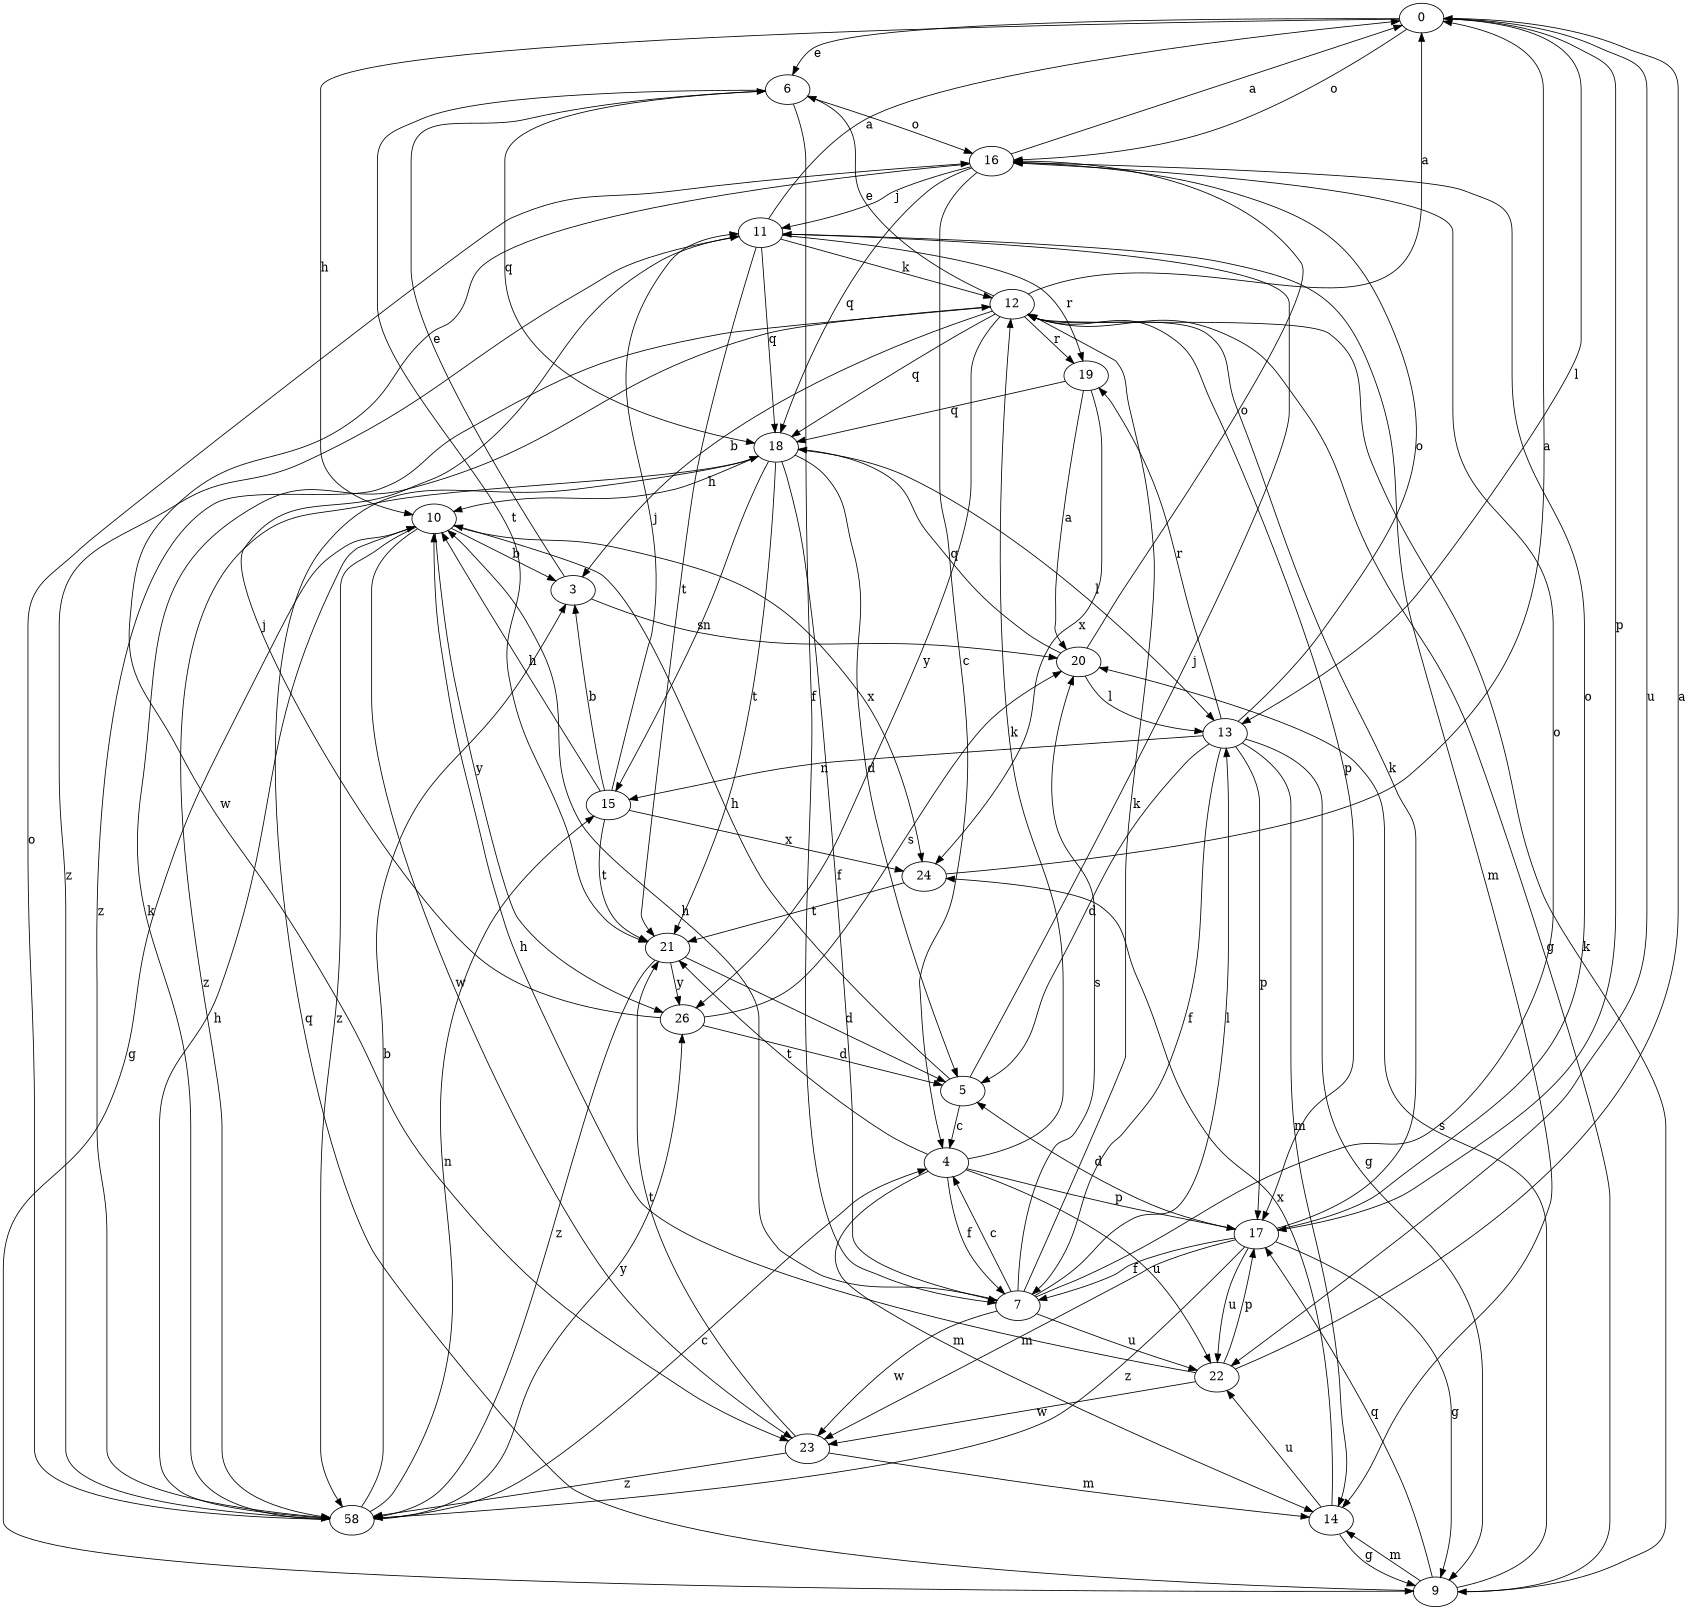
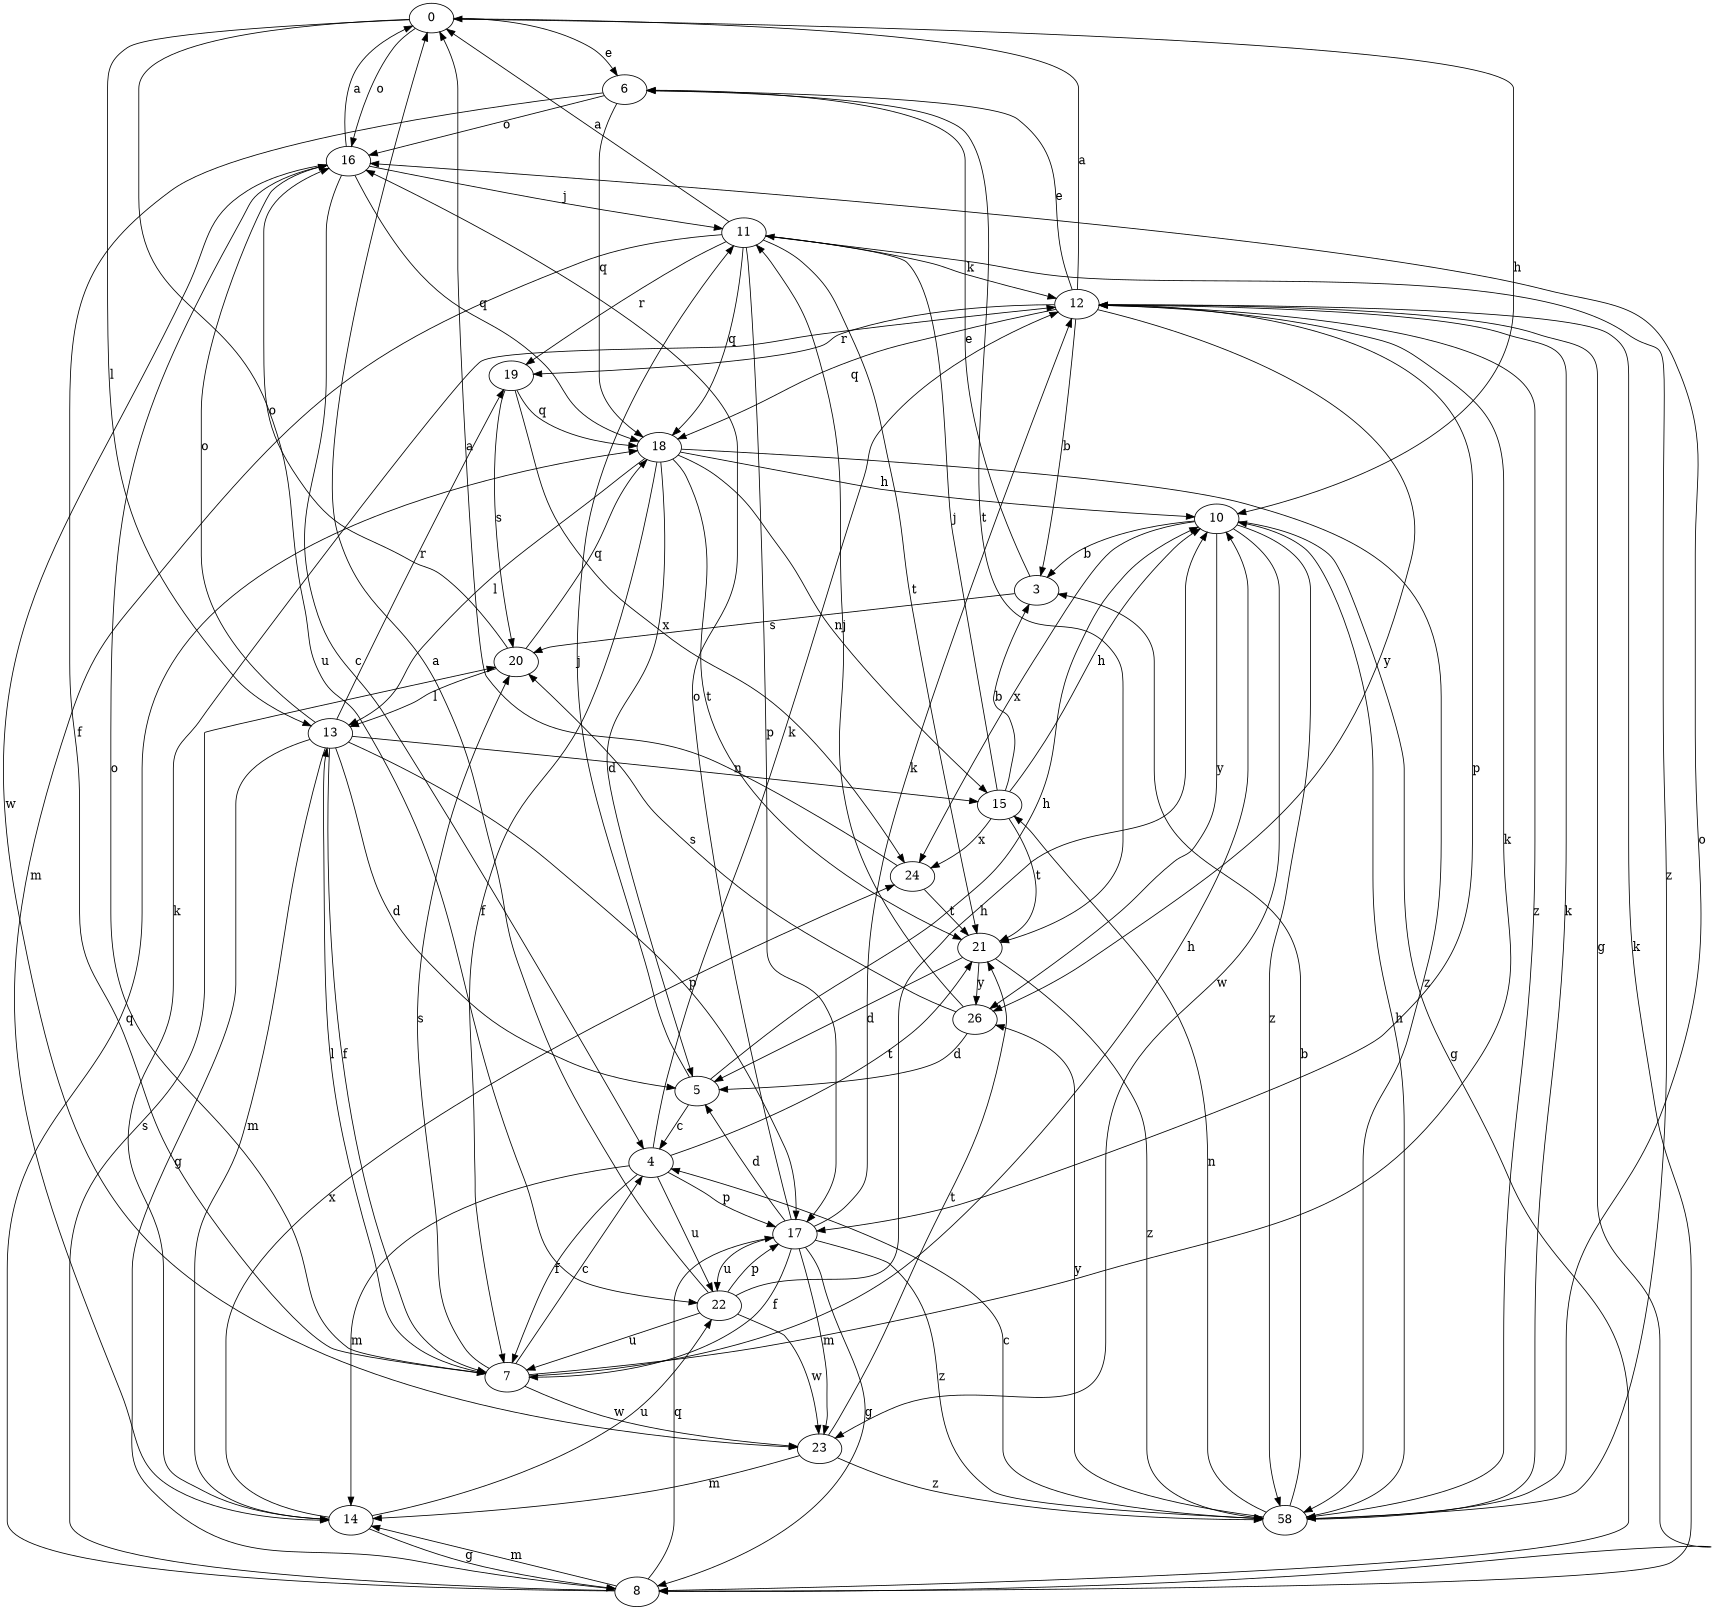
edge "19" -> "20": label "a" -> "s"
edge "0" -> "17": now "11" -> "17"
edge "14" -> "12": added, label "k"
edge "7" -> "22": reversed
node "9": label "9" -> "8"
